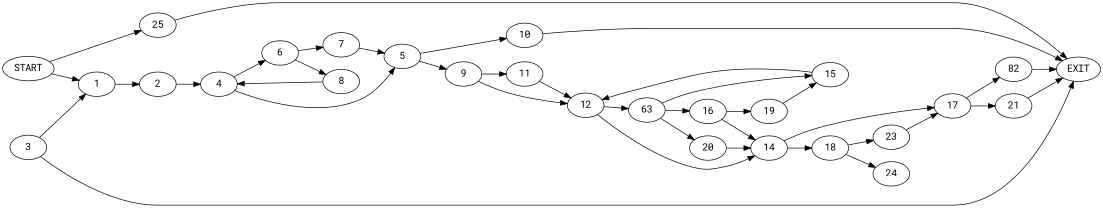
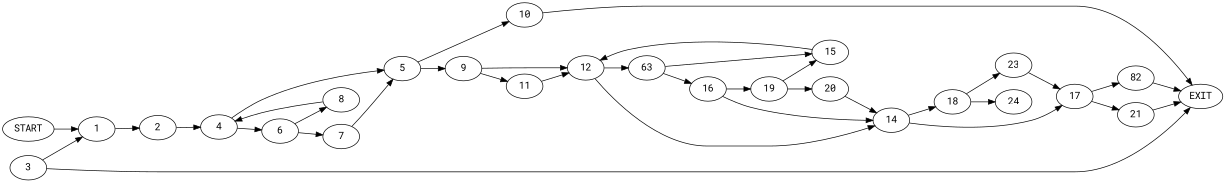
node "25": removed
edge "63" -> "20": now "19" -> "20"
